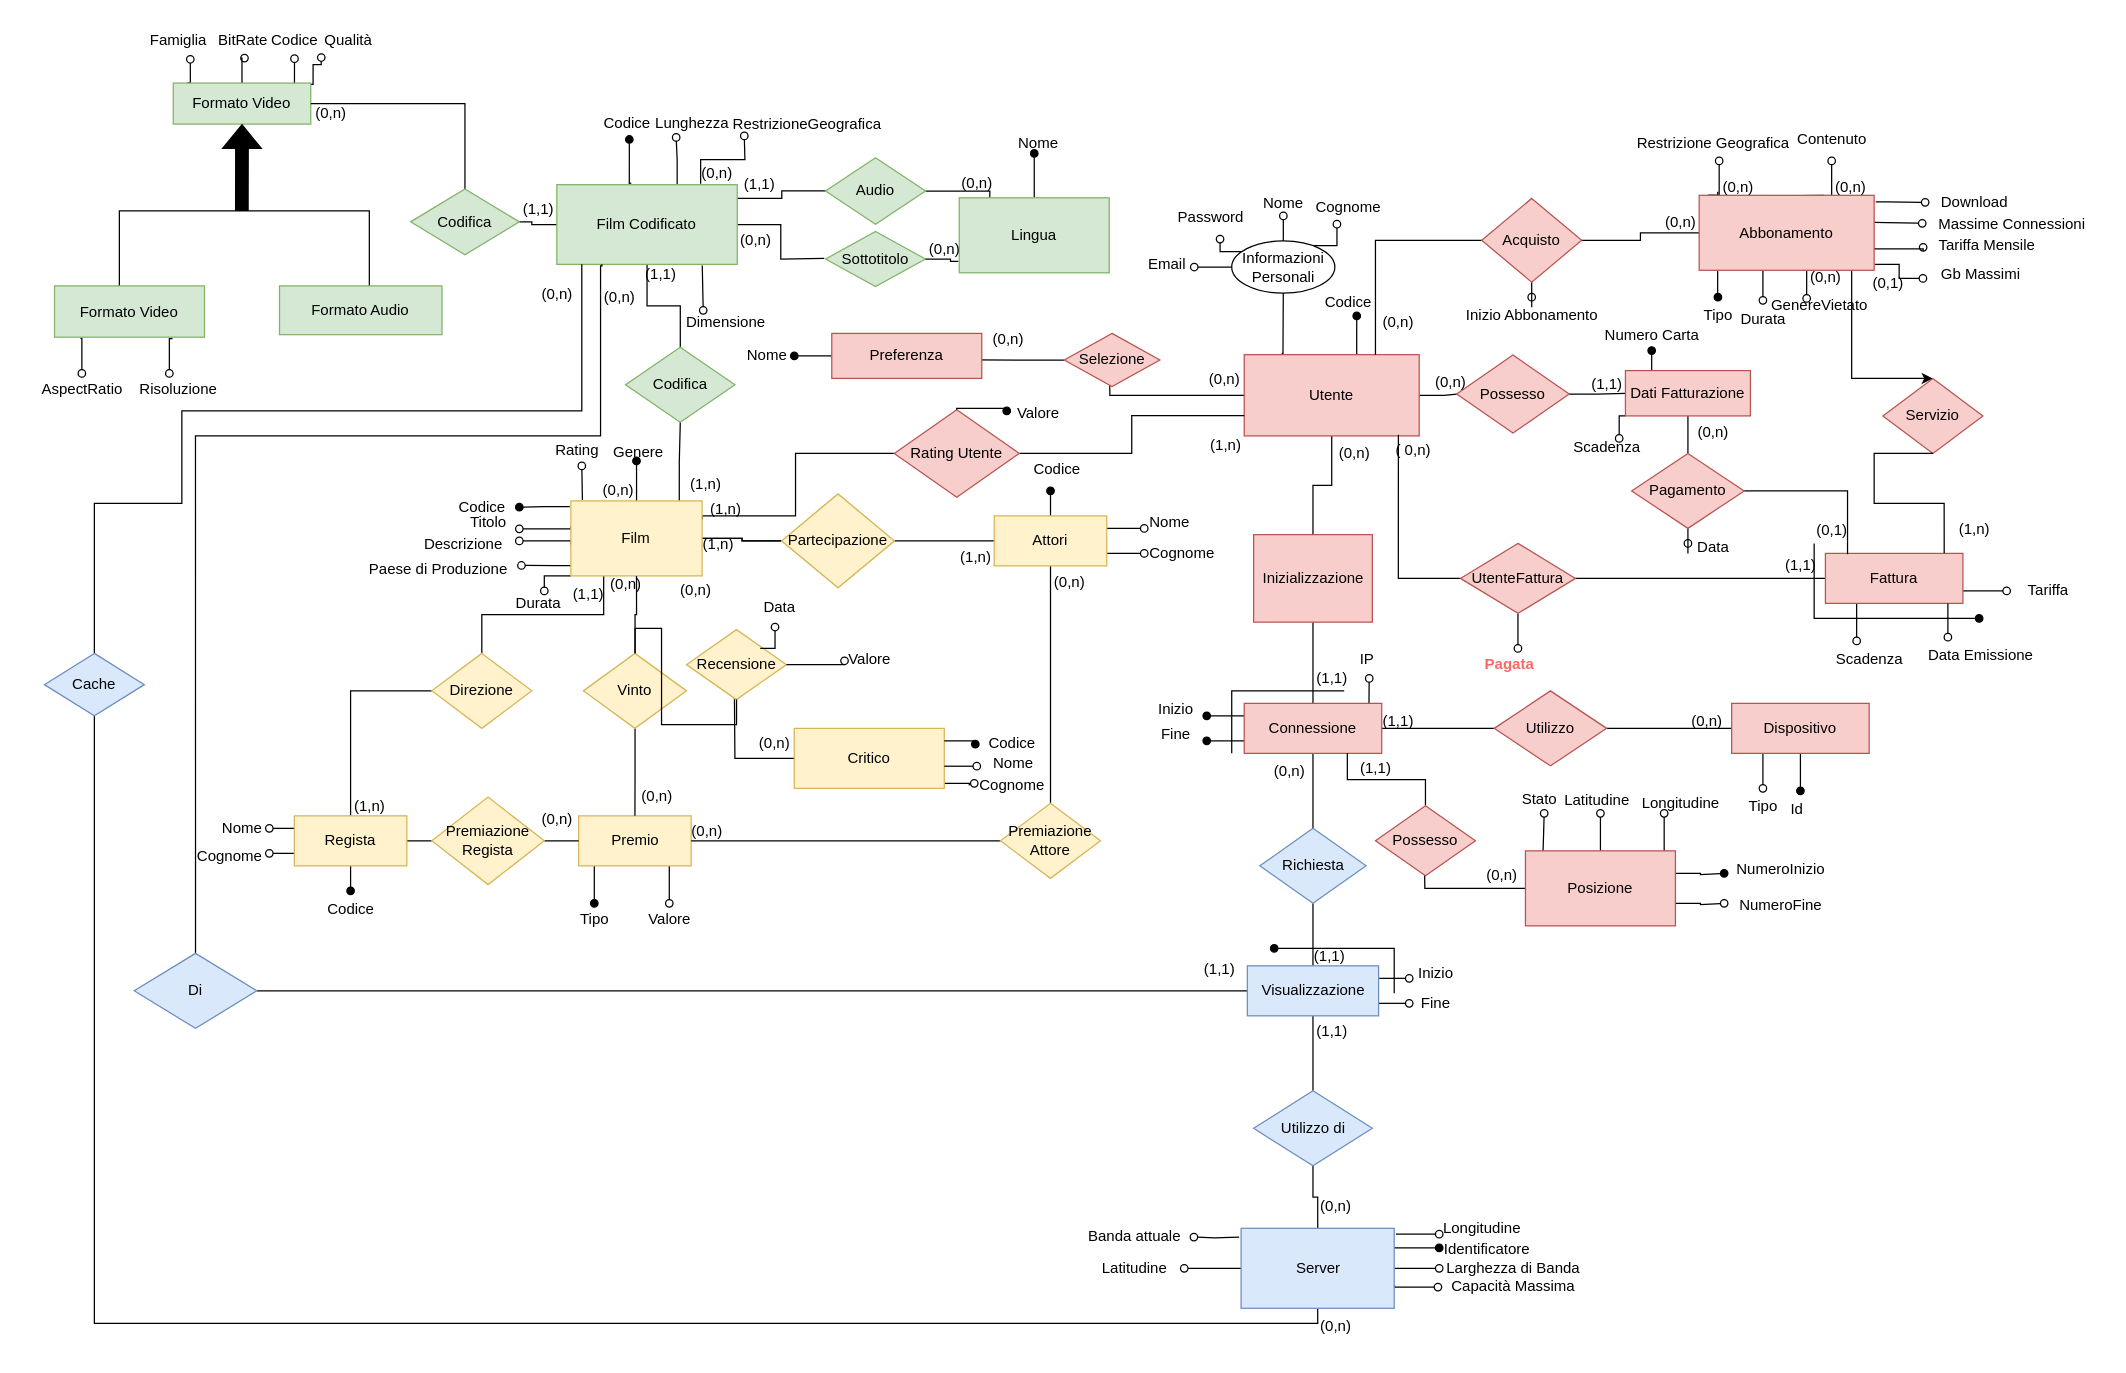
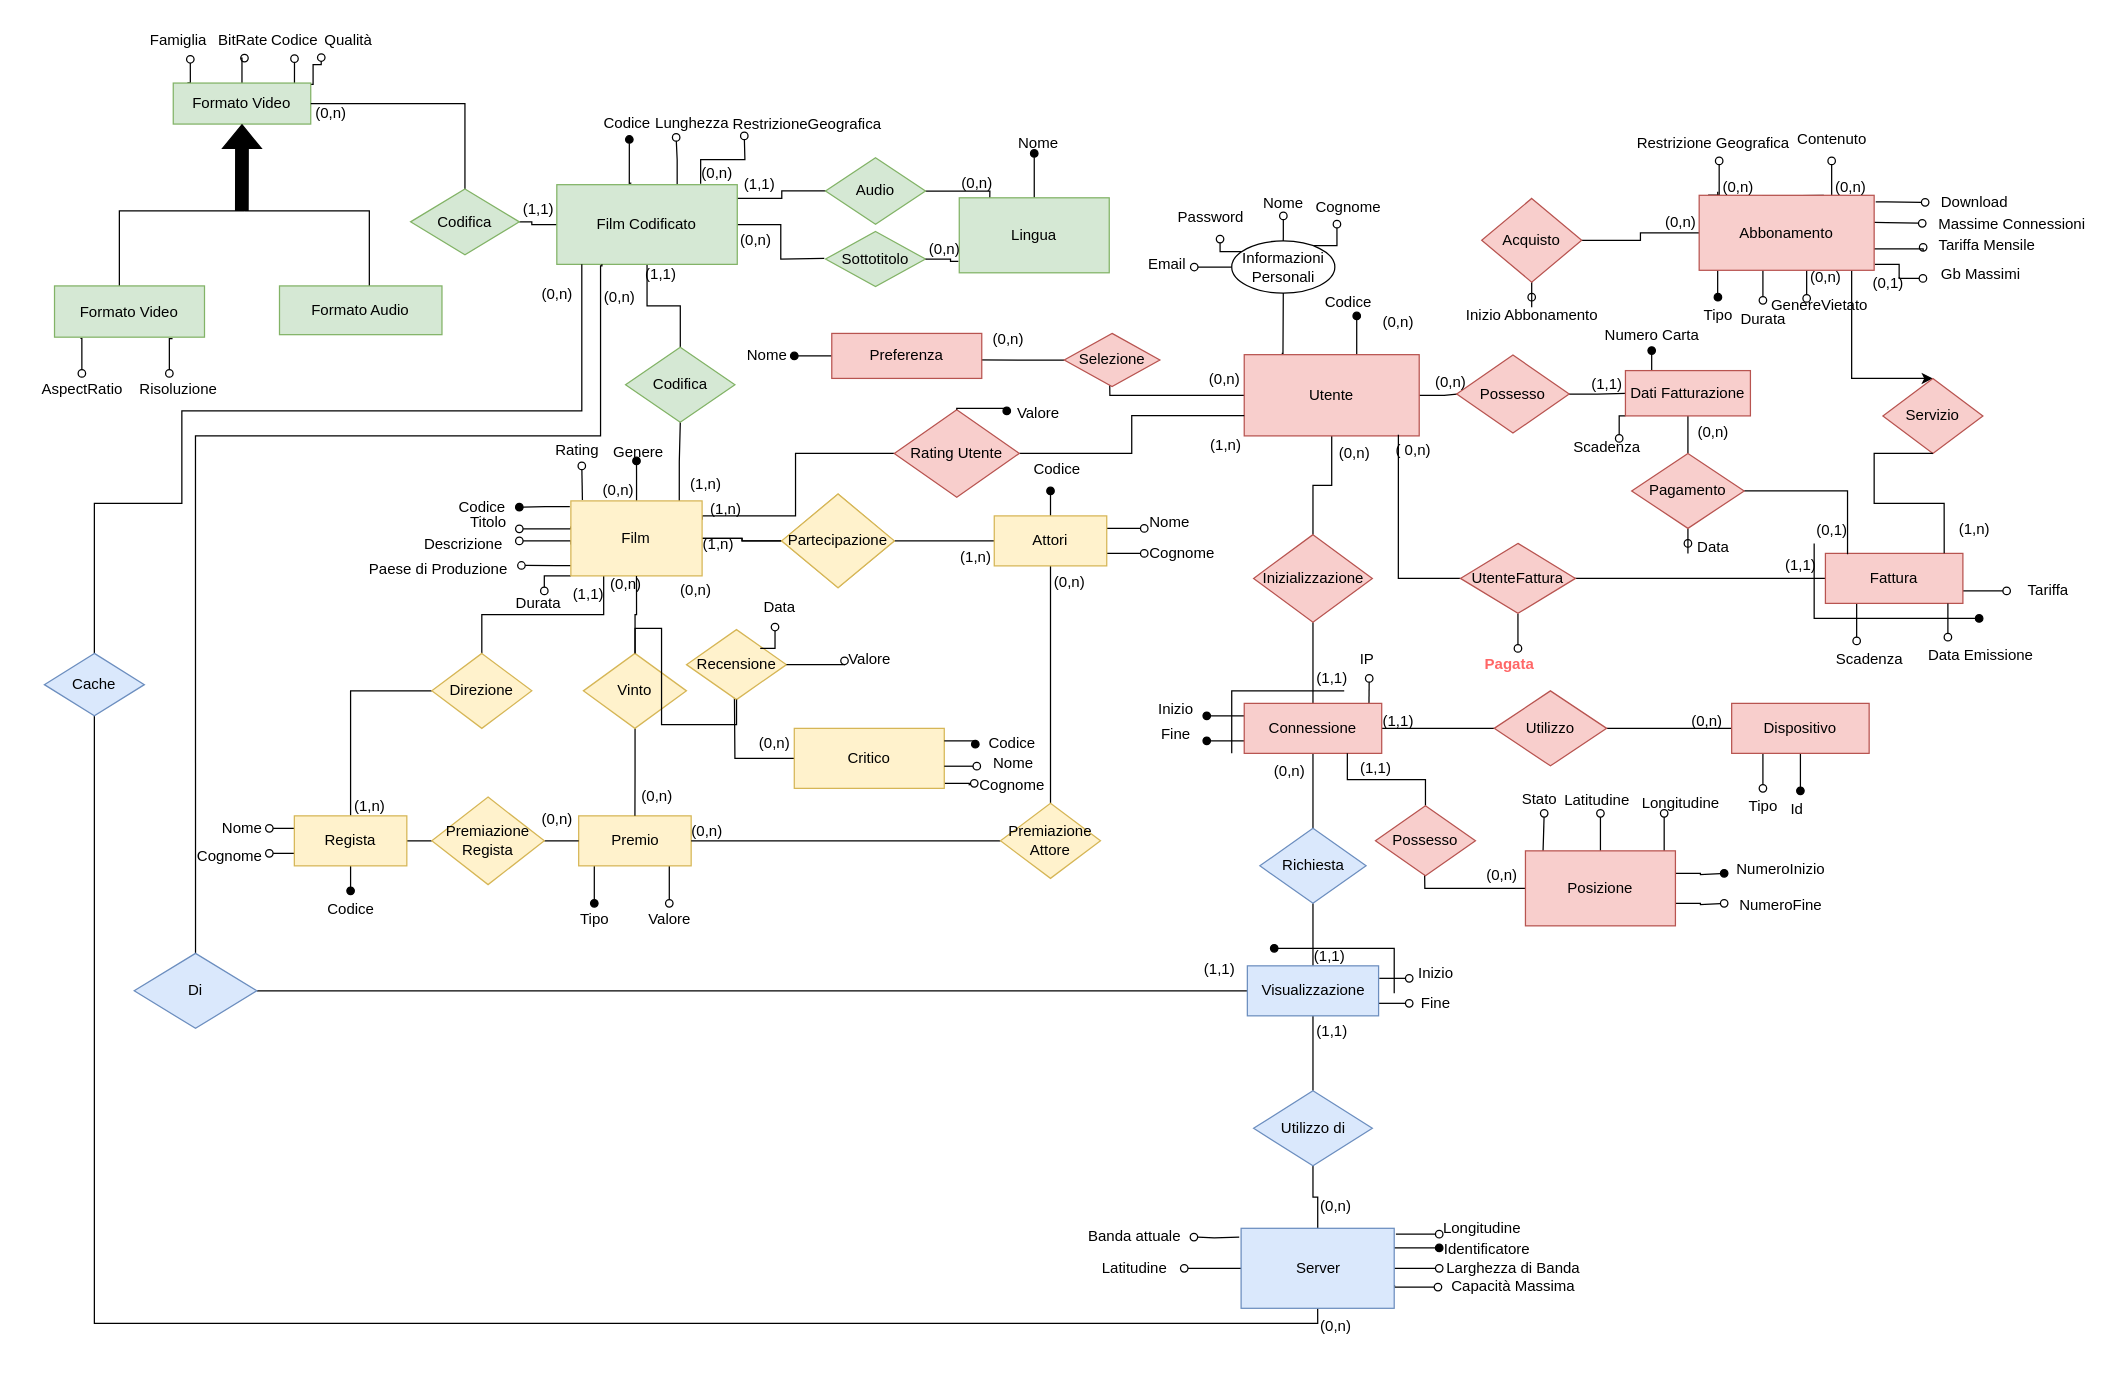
edge "Acquisto" -- "Utente": removed
edge "Film Codificato" -> "Dimensione": removed
node "Dimensione": removed
node "Inizializzazione": shape rectangle -> diamond
